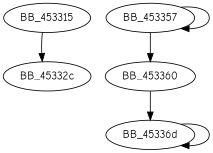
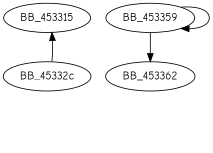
node "BB_453357": label "BB_453357" -> "BB_453359"
edge "BB_453315" -> "BB_45332c": reversed
node "BB_453360": label "BB_453360" -> "BB_453362"
node "BB_45336d": removed
